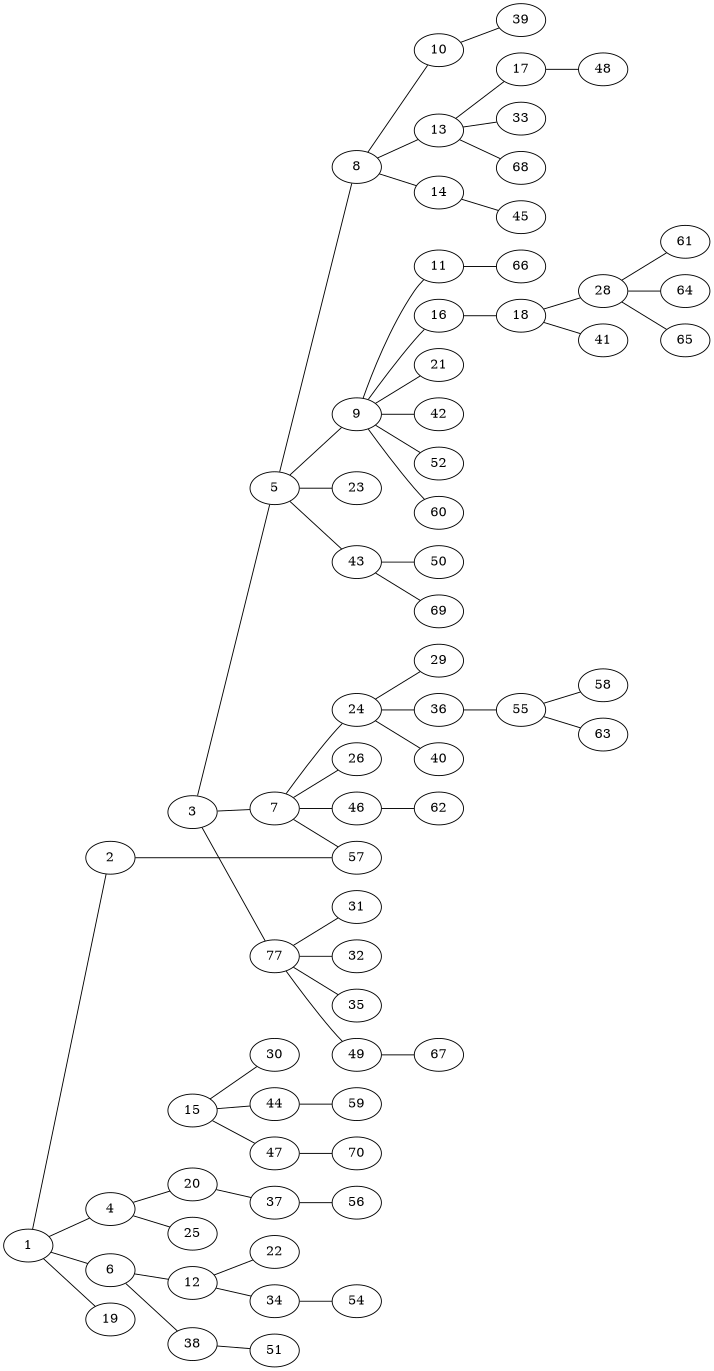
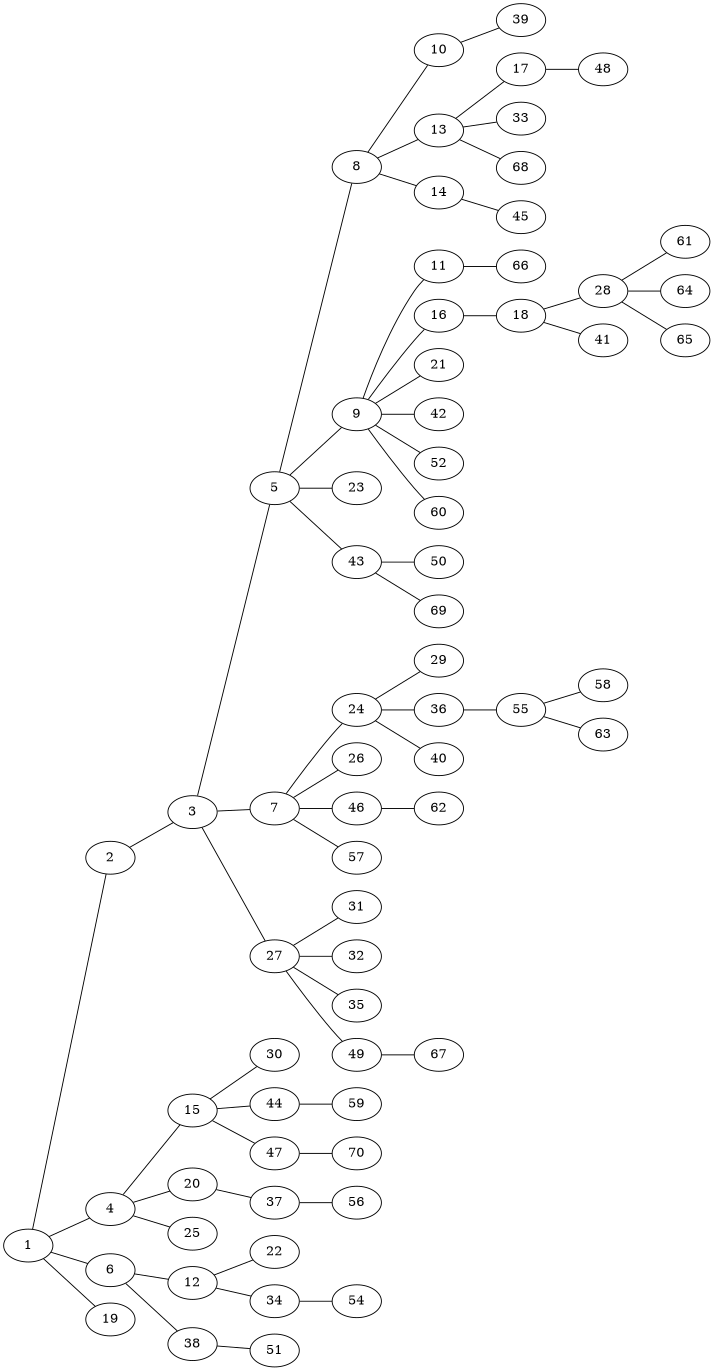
edge "2" -- "57": now "2" -- "3"
node "77": label "77" -> "27"
edge "15" -- "4": added
